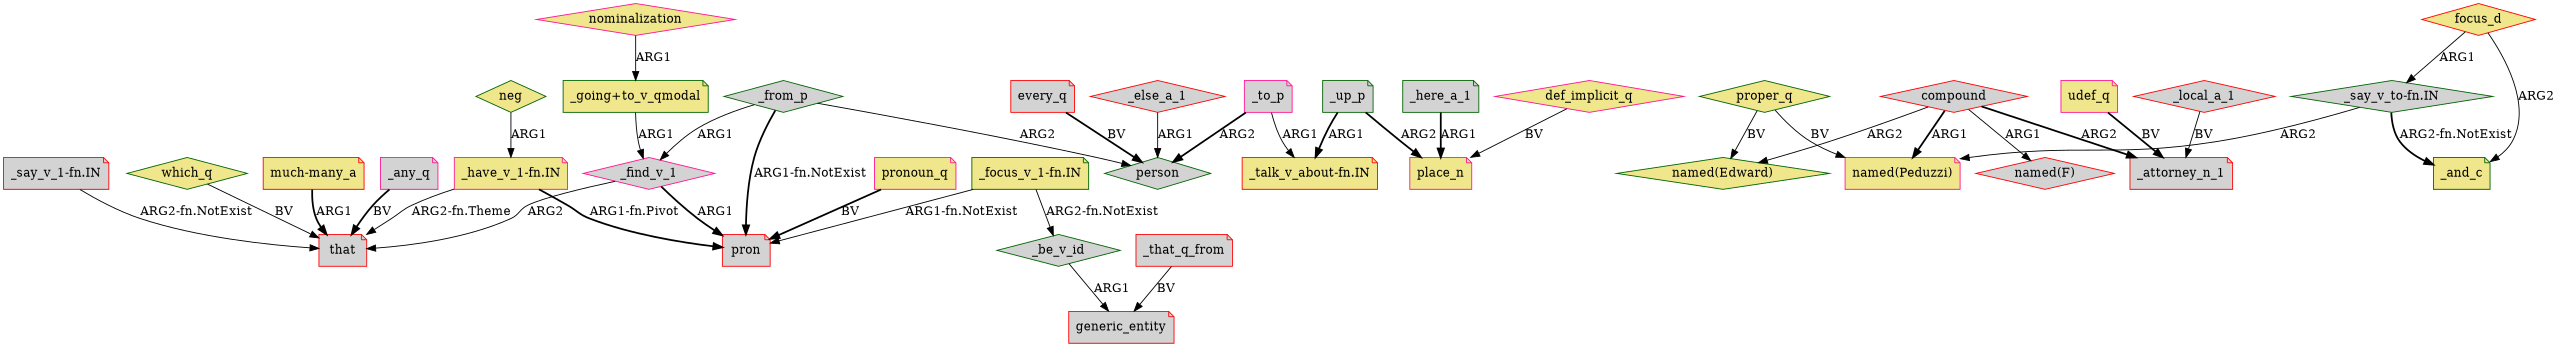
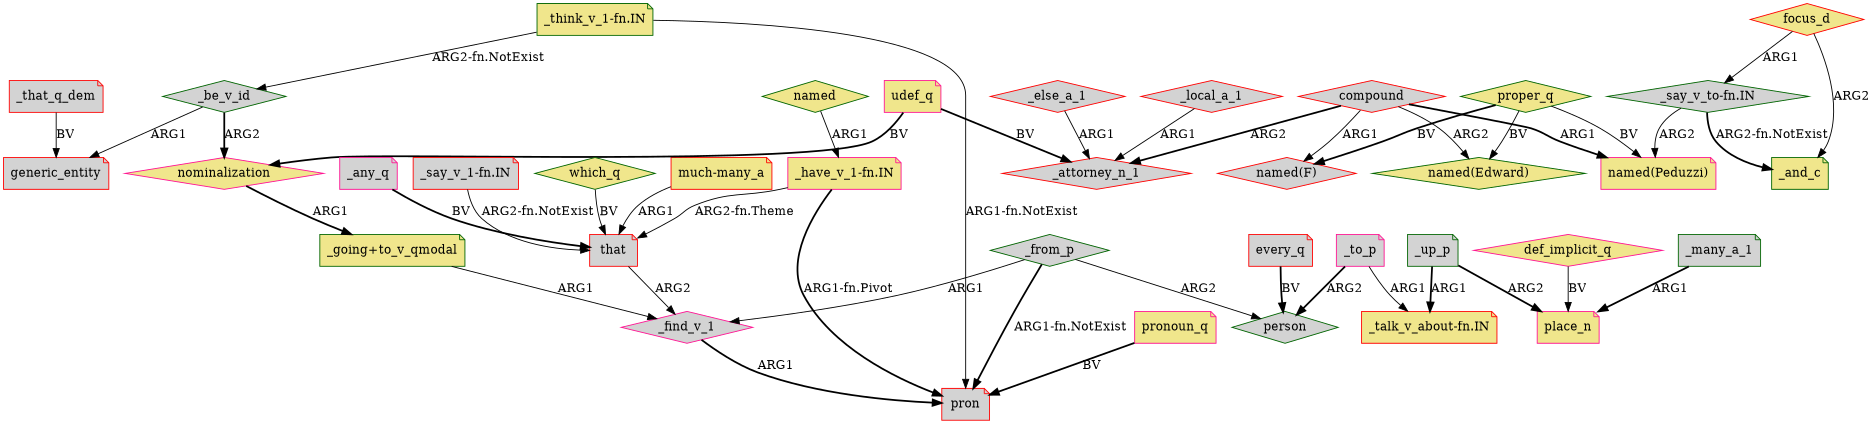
edge "nominalization" -> "_going+to_v_qmodal": style solid -> bold
node "neg": label "neg" -> "named"
node "_here_a_1": label "_here_a_1" -> "_many_a_1"
edge "_be_v_id" -> "nominalization": added, label "ARG2"
edge "_else_a_1" -> "person": now "_else_a_1" -> "_attorney_n_1"
edge "proper_q" -> "named(F)": added, label "BV"
edge "_local_a_1" -> "_attorney_n_1": label "BV" -> "ARG1"
edge "udef_q" -> "nominalization": added, label "BV"
node "_focus_v_1-fn.IN": label "_focus_v_1-fn.IN" -> "_think_v_1-fn.IN"
node "_attorney_n_1": shape note -> diamond
edge "much-many_a" -> "that": style bold -> solid
edge "_find_v_1" -> "that": reversed
node "_that_q_from": label "_that_q_from" -> "_that_q_dem"
